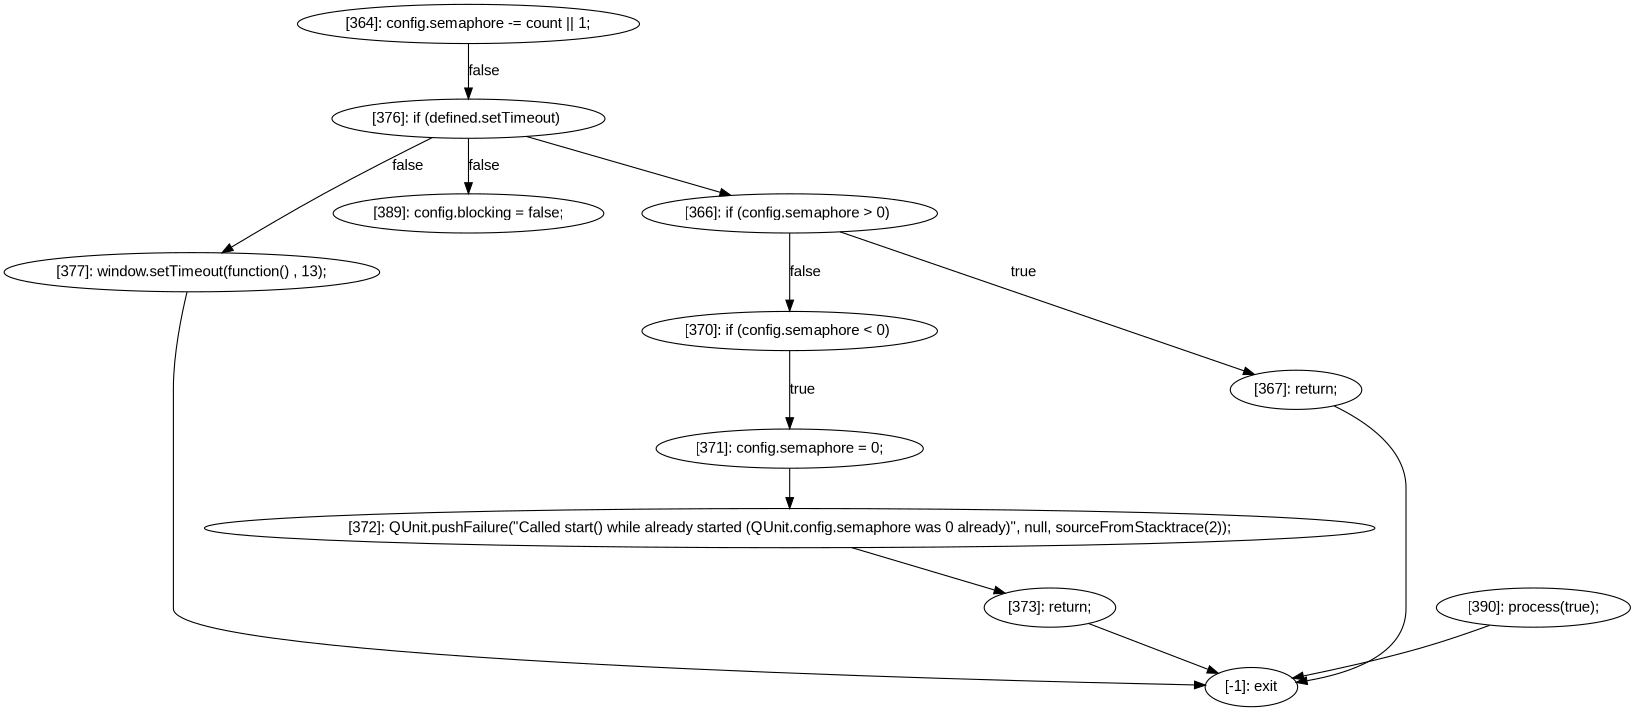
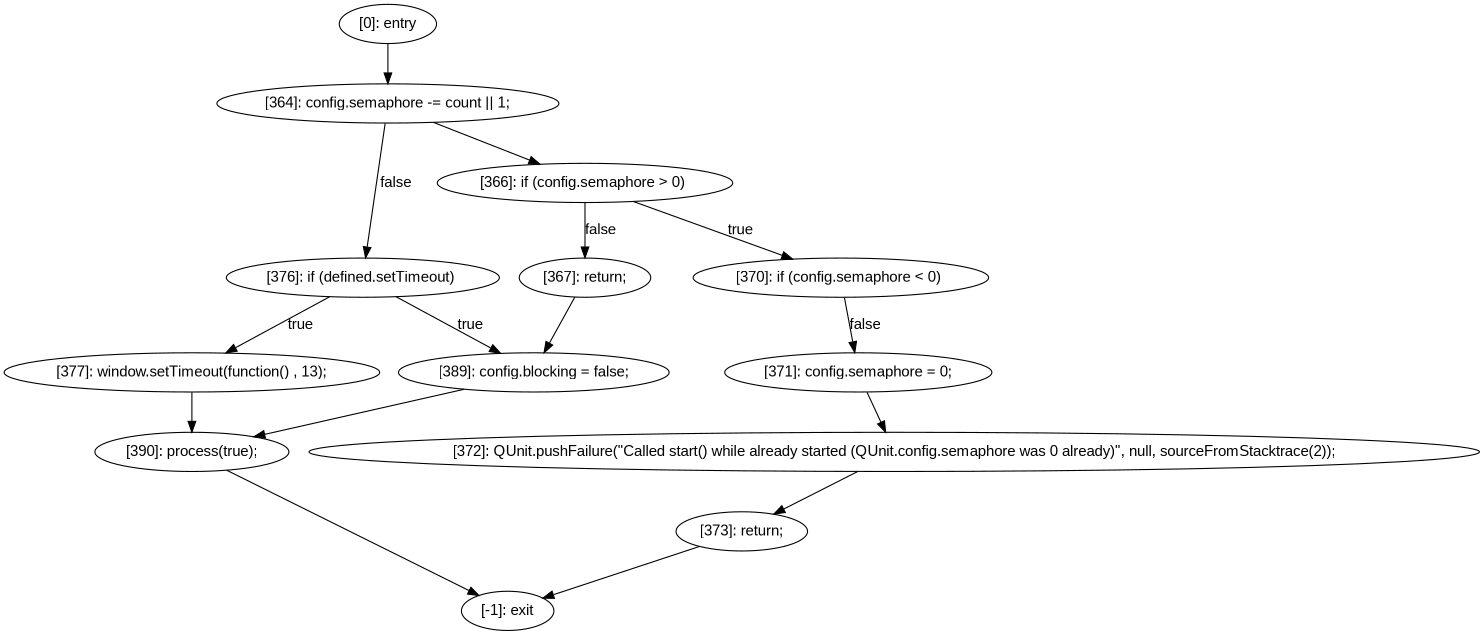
node "[0]: entry": added
edge "[376]: if (defined.setTimeout)" -> "[366]: if (config.semaphore > 0)": now "[364]: config.semaphore -= count || 1;" -> "[366]: if (config.semaphore > 0)"
edge "[376]: if (defined.setTimeout)" -> "[377]: window.setTimeout(function() , 13);": label "false" -> "true"
edge "[376]: if (defined.setTimeout)" -> "[389]: config.blocking = false;": label "false" -> "true"
edge "[366]: if (config.semaphore > 0)" -> "[370]: if (config.semaphore < 0)": label "false" -> "true"
edge "[366]: if (config.semaphore > 0)" -> "[367]: return;": label "true" -> "false"
edge "[370]: if (config.semaphore < 0)" -> "[371]: config.semaphore = 0;": label "true" -> "false"
edge "[389]: config.blocking = false;" -> "[390]: process(true);": added
edge "[367]: return;" -> "[-1]: exit": now "[367]: return;" -> "[389]: config.blocking = false;"
edge "[377]: window.setTimeout(function() , 13);" -> "[-1]: exit": now "[377]: window.setTimeout(function() , 13);" -> "[390]: process(true);"
